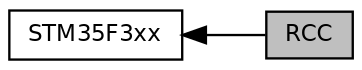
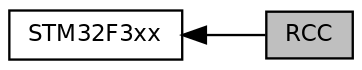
node "STM35F3xx": label "STM35F3xx" -> "STM32F3xx"
